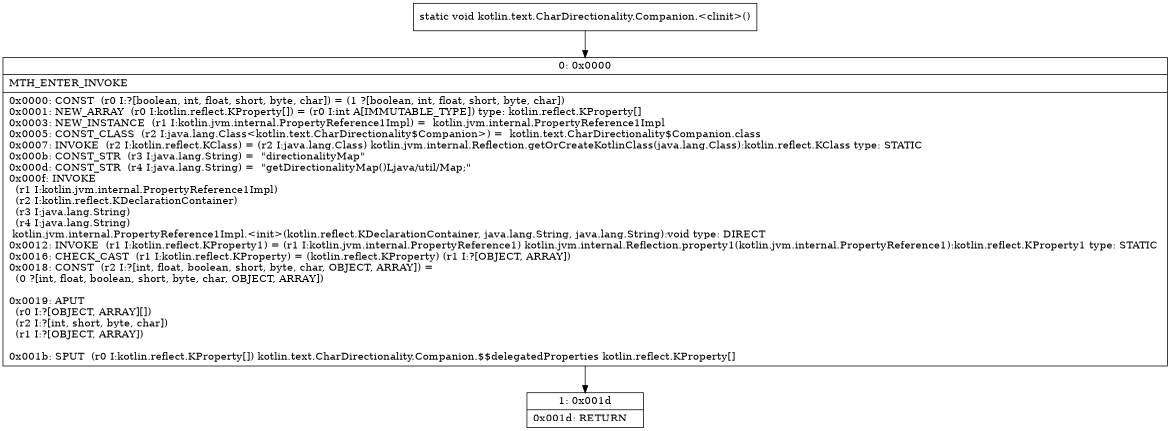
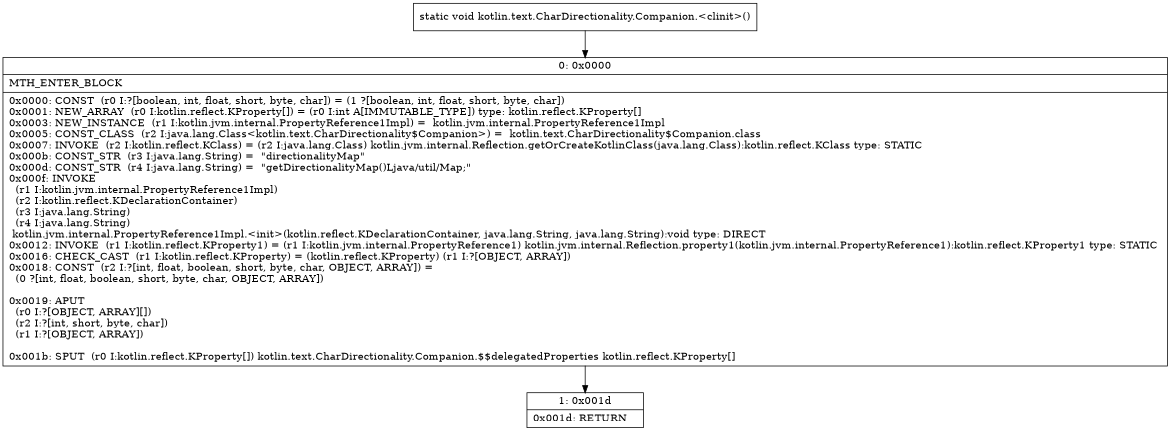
node "0: 0x0000": text "MTH_ENTER_INVOKE" -> "MTH_ENTER_BLOCK"
